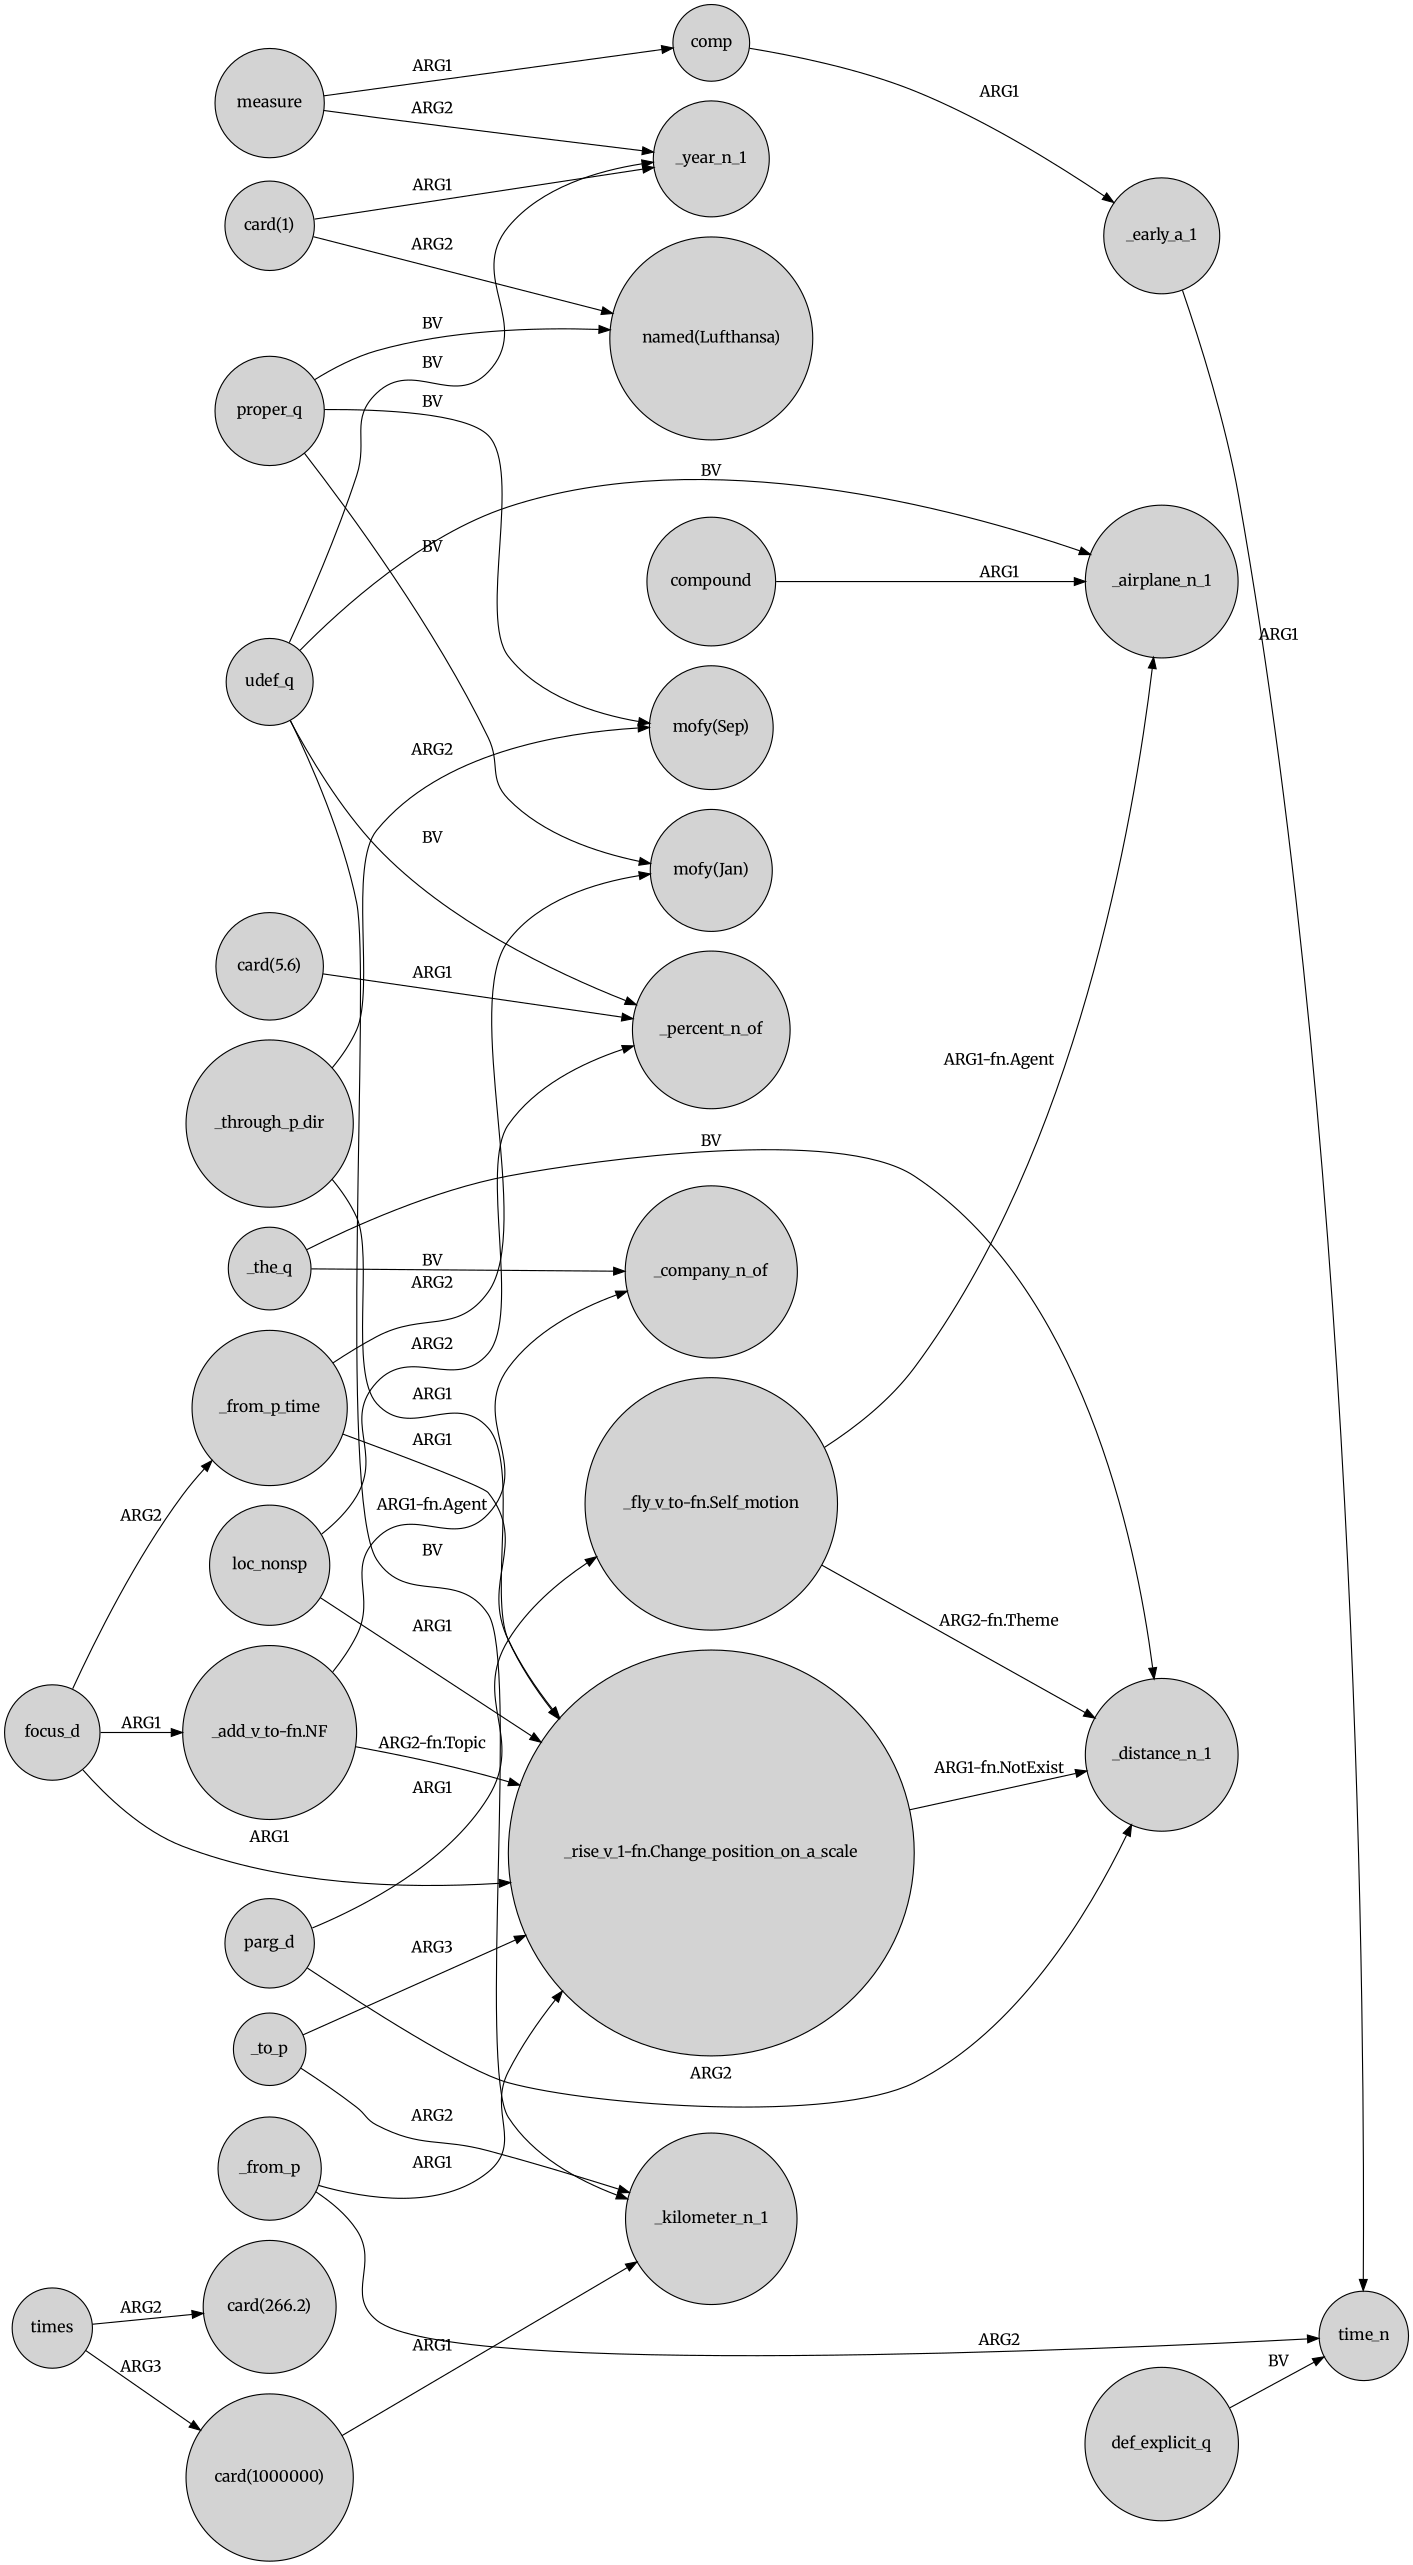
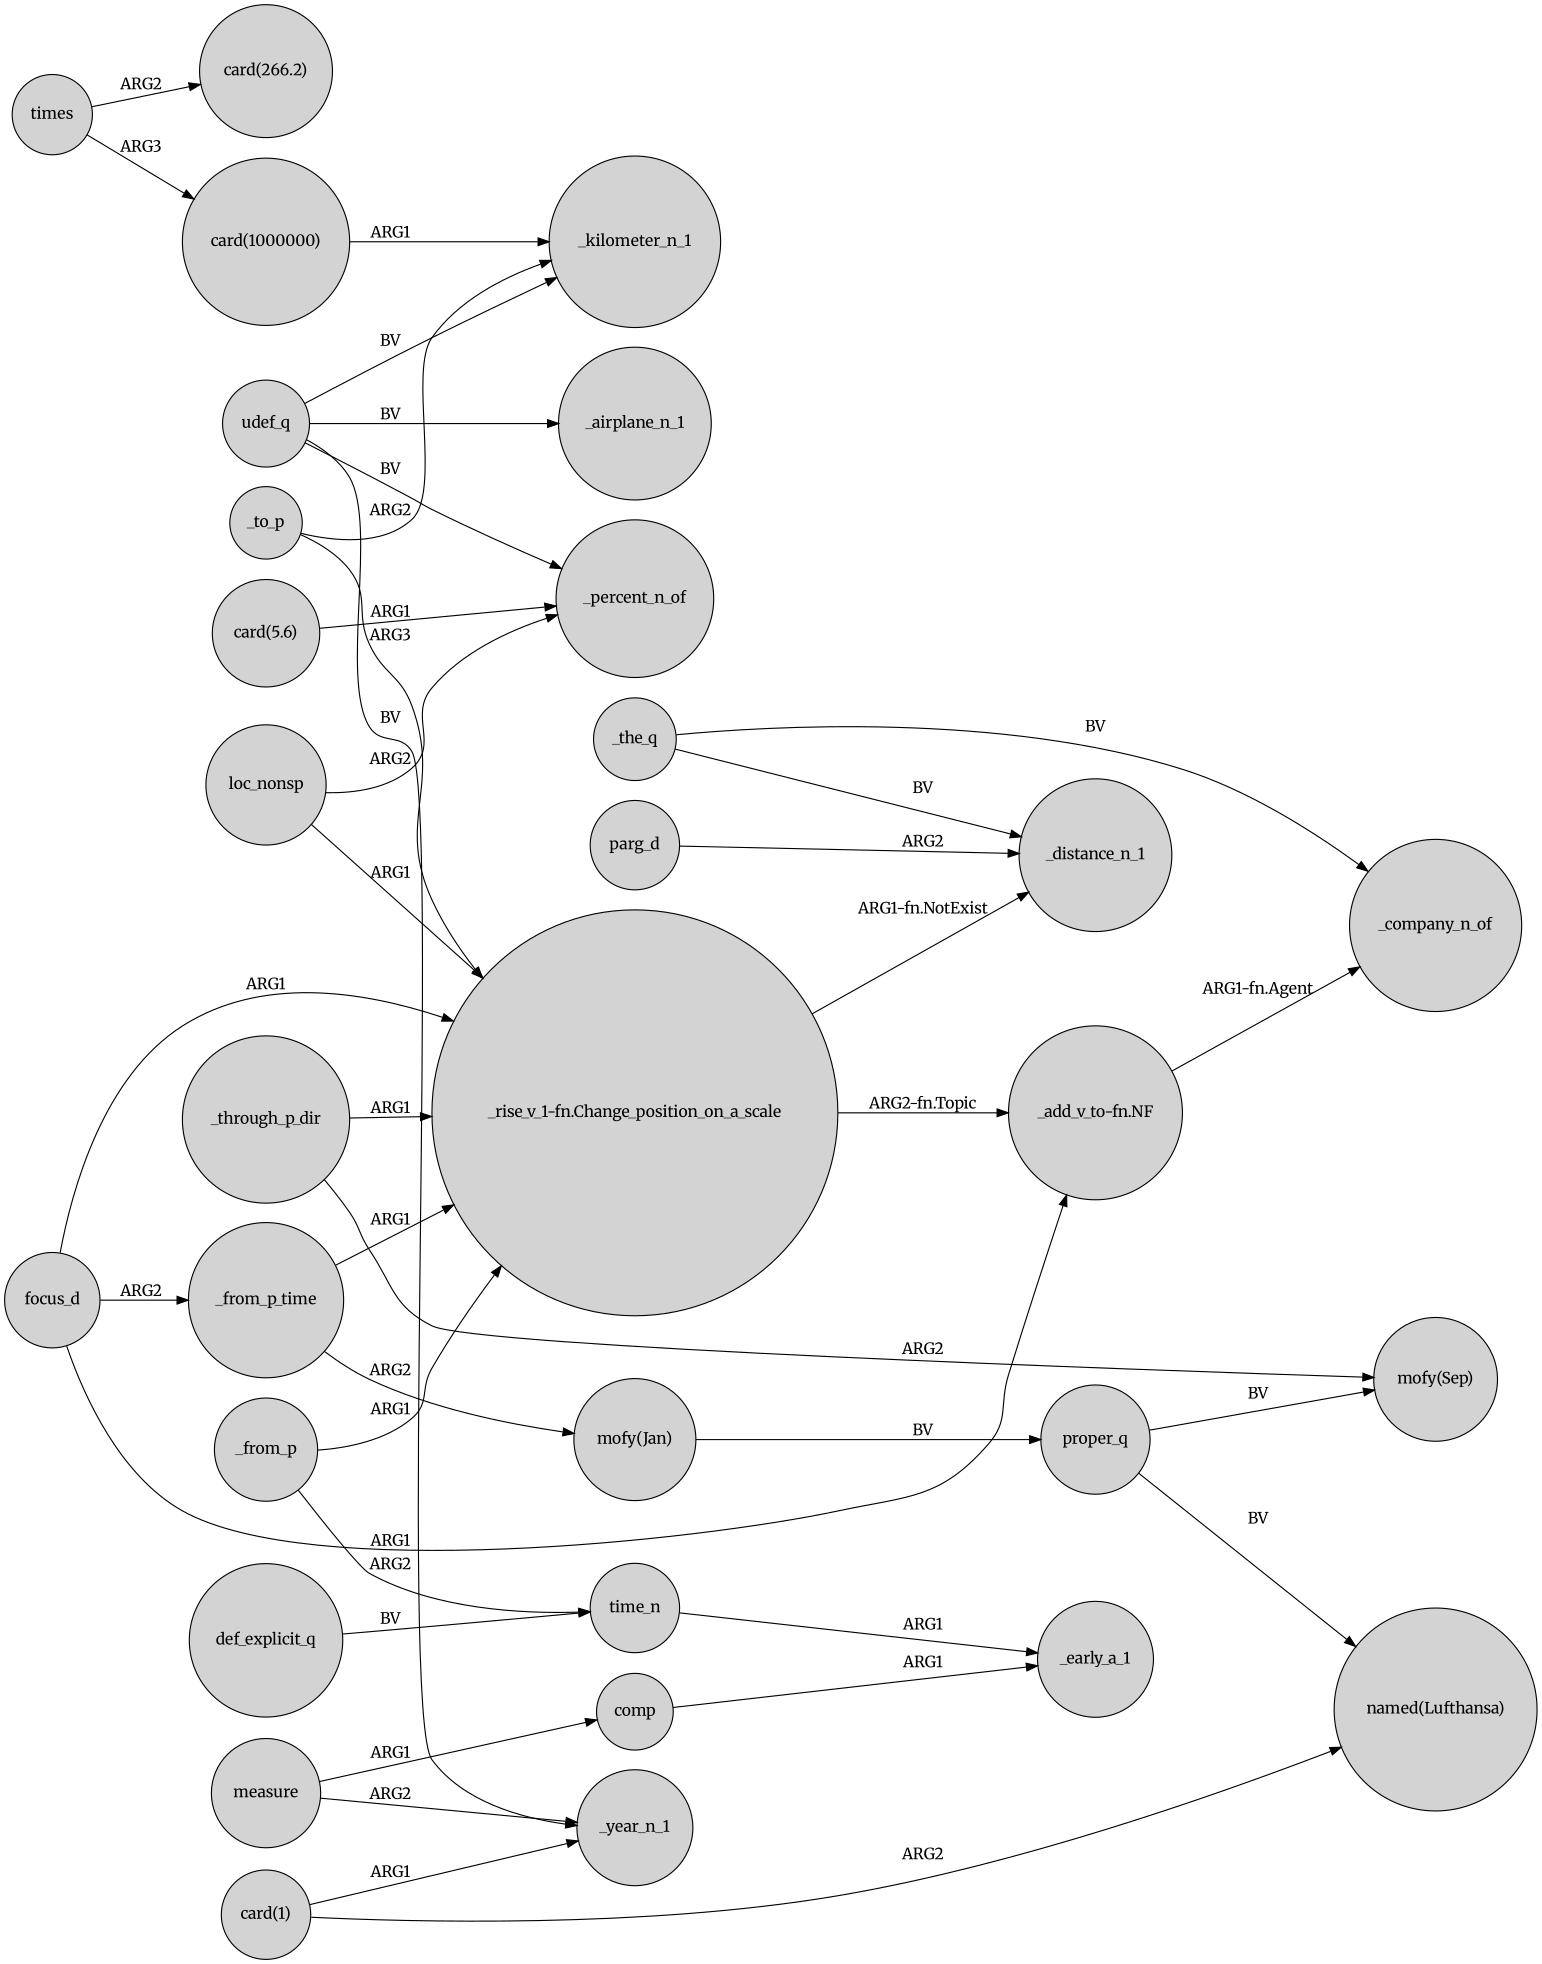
node "compound": removed
edge "proper_q" -> "mofy(Jan)": reversed
edge "_early_a_1" -> "time_n": reversed
node "_fly_v_to-fn.Self_motion": removed
edge "_add_v_to-fn.NF" -> "_rise_v_1-fn.Change_position_on_a_scale": reversed
